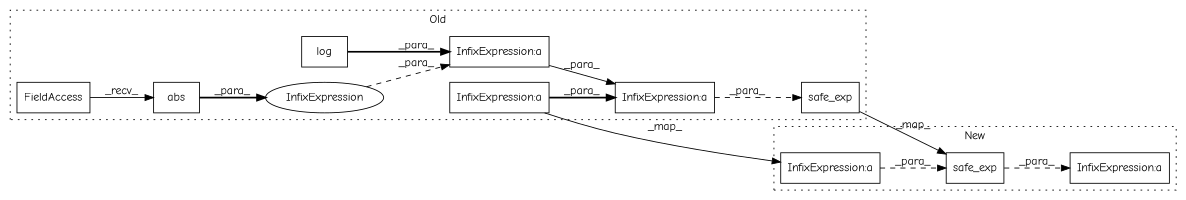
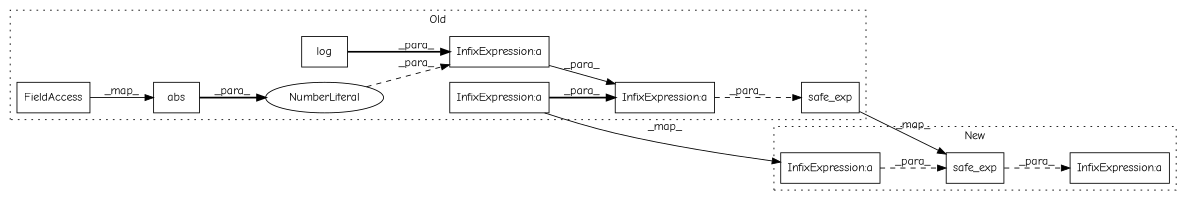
edge "FieldAccess" -> "abs": label "_recv_" -> "_map_"
node "InfixExpression": label "InfixExpression" -> "NumberLiteral"
